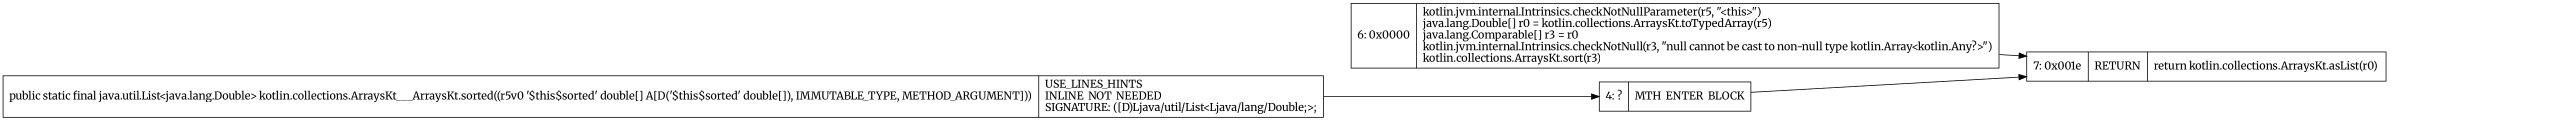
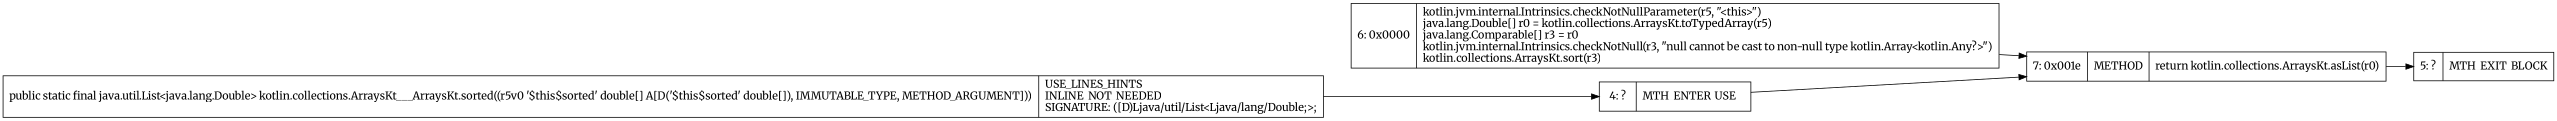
node "7: 0x001e": text "RETURN" -> "METHOD"
node "5: ?": added
node "4: ?": text "MTH_ENTER_BLOCK" -> "MTH_ENTER_USE"
